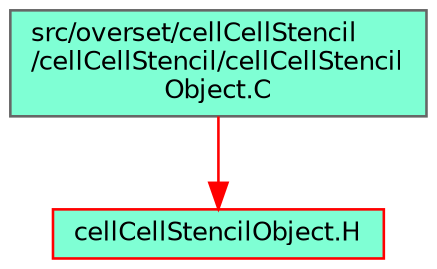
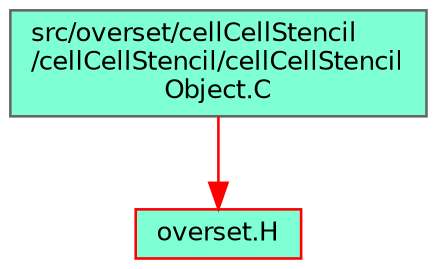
node "cellCellStencilObject.H": label "cellCellStencilObject.H" -> "overset.H"
